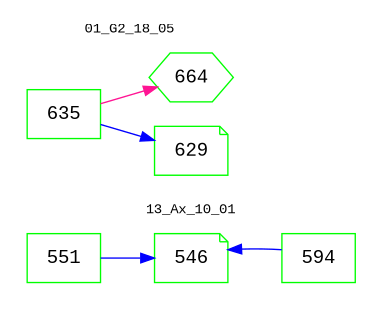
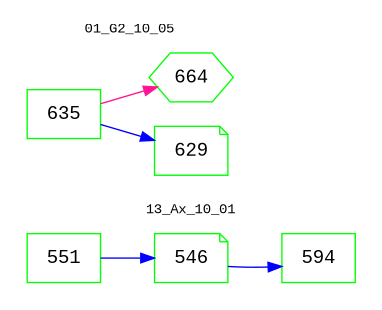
cluster "01_G2_18_05": label "01_G2_18_05" -> "01_G2_10_05"
edge "594" -> "546": reversed
